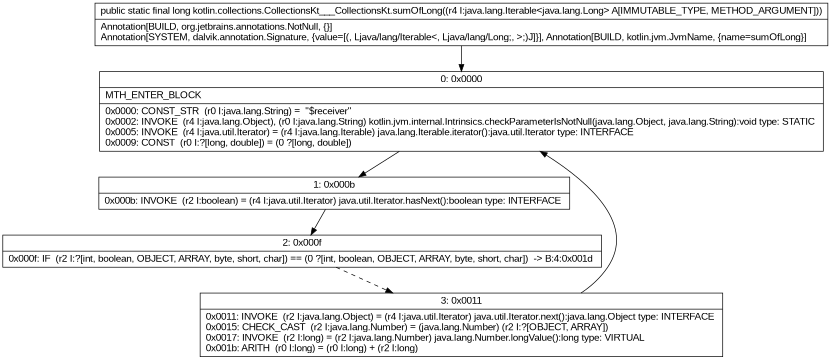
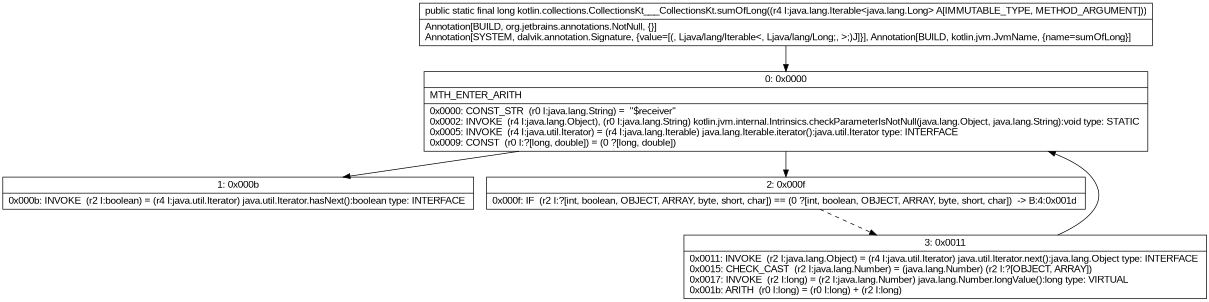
node "0: 0x0000": text "MTH_ENTER_BLOCK" -> "MTH_ENTER_ARITH"
edge "1: 0x000b" -> "2: 0x000f": now "0: 0x0000" -> "2: 0x000f"
